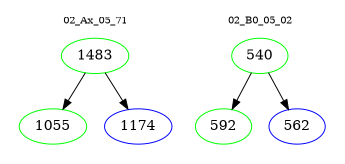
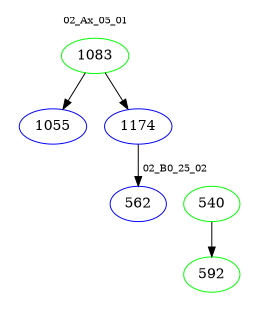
cluster "02_Ax_05_71": label "02_Ax_05_71" -> "02_Ax_05_01"
cluster "02_B0_05_02": label "02_B0_05_02" -> "02_B0_25_02"
node "1483": label "1483" -> "1083"
edge "540" -> "562": now "1174" -> "562"
node "1055": color green -> blue
